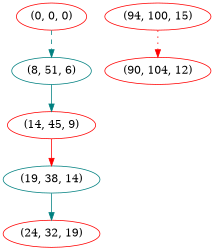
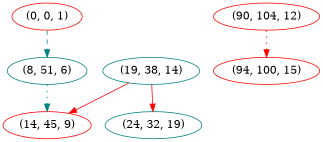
node "(0, 0, 0)": label "(0, 0, 0)" -> "(0, 0, 1)"
edge "(94, 100, 15)" -> "(90, 104, 12)": reversed
edge "(8, 51, 6)" -> "(14, 45, 9)": style solid -> dotted
edge "(14, 45, 9)" -> "(19, 38, 14)": reversed
edge "(19, 38, 14)" -> "(24, 32, 19)": color teal -> red
node "(24, 32, 19)": color red -> teal
